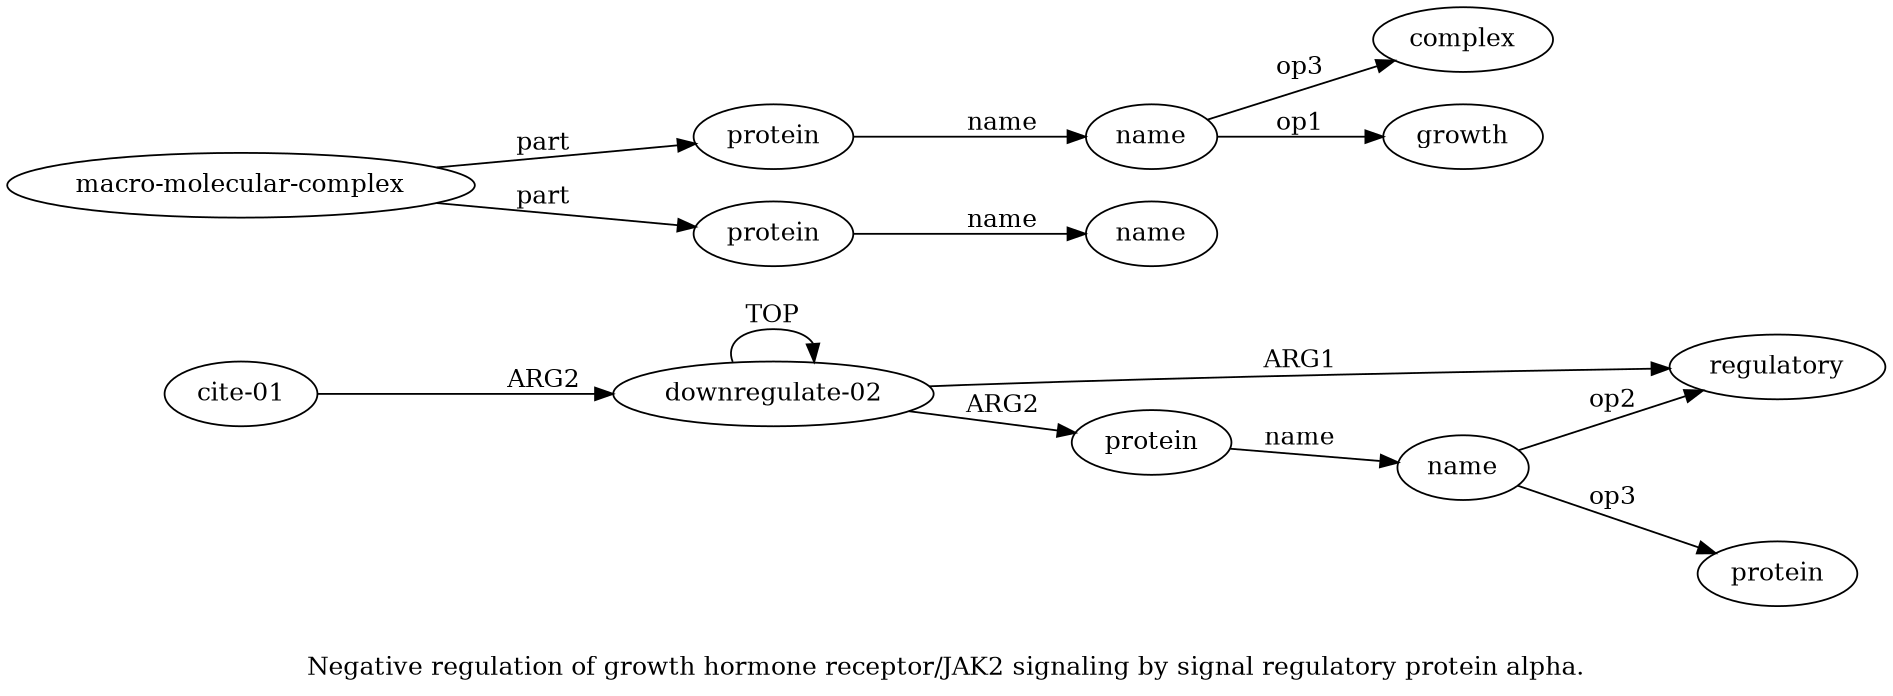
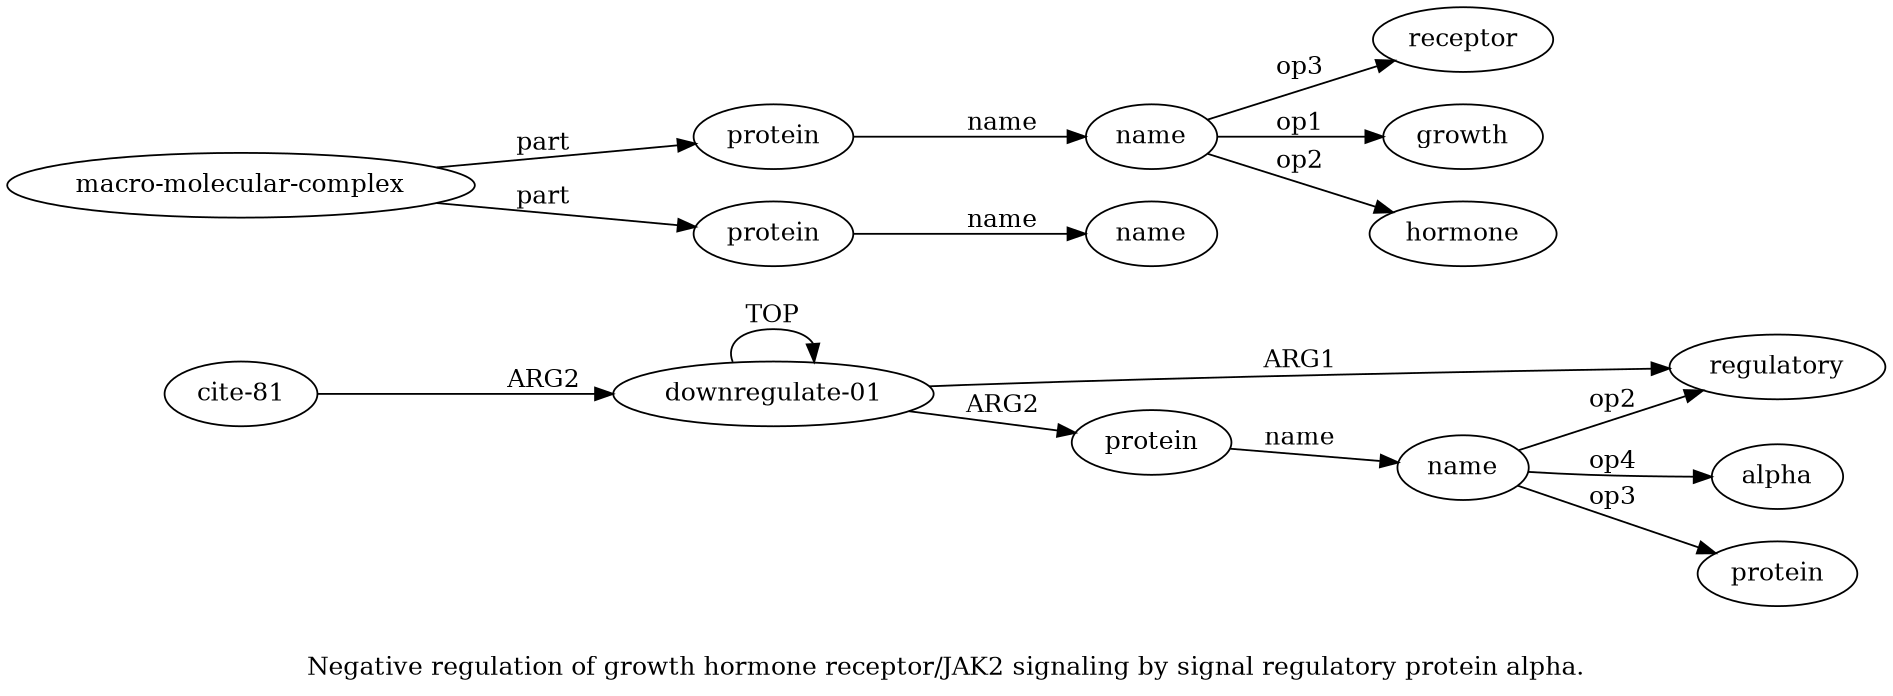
node "complex": label "complex" -> "receptor"
node "hormone": added
node "cite-01": label "cite-01" -> "cite-81"
node "downregulate-02": label "downregulate-02" -> "downregulate-01"
node "alpha": added
